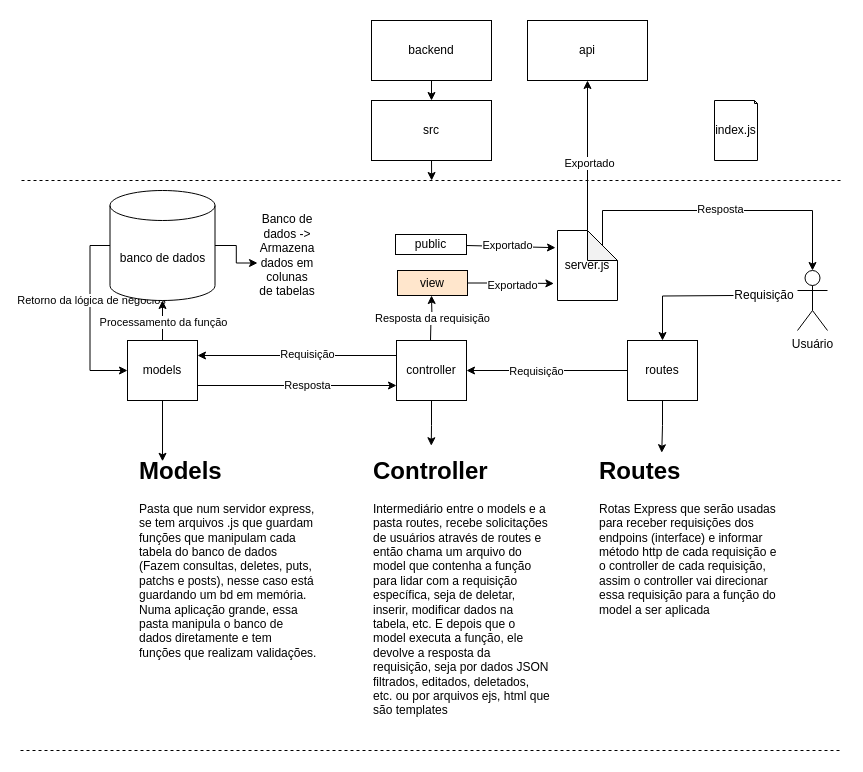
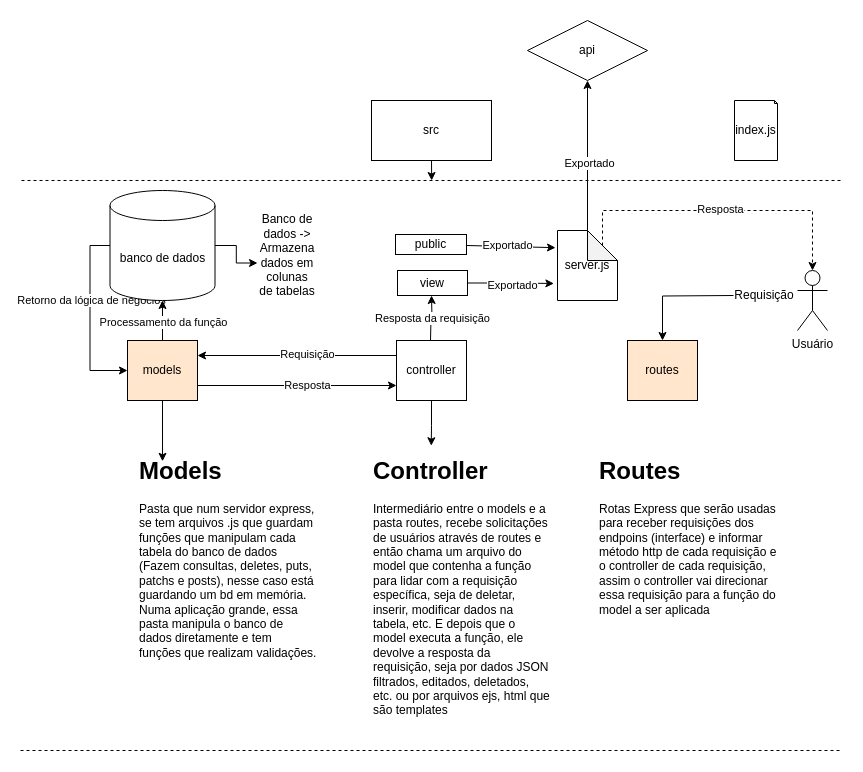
node "backend": removed
node "api": shape rectangle -> diamond
edge "backend" -> "src": removed
node "index.js": moved (736, 131) -> (756, 131)
edge "server.js" -> "Usuário": style solid -> dashed
node "view": fillcolor #ffe6cc -> #ffffff
node "models": fillcolor #ffffff -> #ffe6cc
edge "routes" -> "controller": removed, label "Requisição"
node "routes": fillcolor #ffffff -> #ffe6cc
edge "routes" -> "RoutesRotas Express que serão usadas para receber requisições dos endpoins (interface) e informar método http de cada requisição e o controller de cada requisição, assim o controller vai direcionar essa requisição para a função do model a ser aplicada": removed
